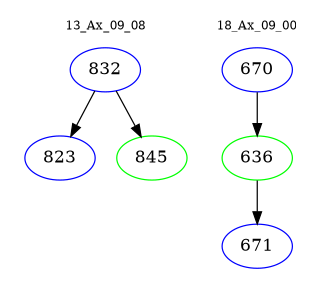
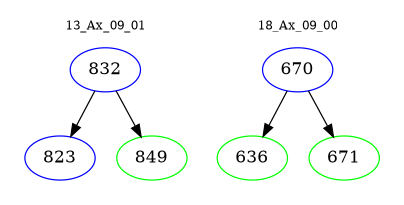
cluster "13_Ax_09_08": label "13_Ax_09_08" -> "13_Ax_09_01"
node "845": label "845" -> "849"
edge "636" -> "671": now "670" -> "671"
node "671": color blue -> green
